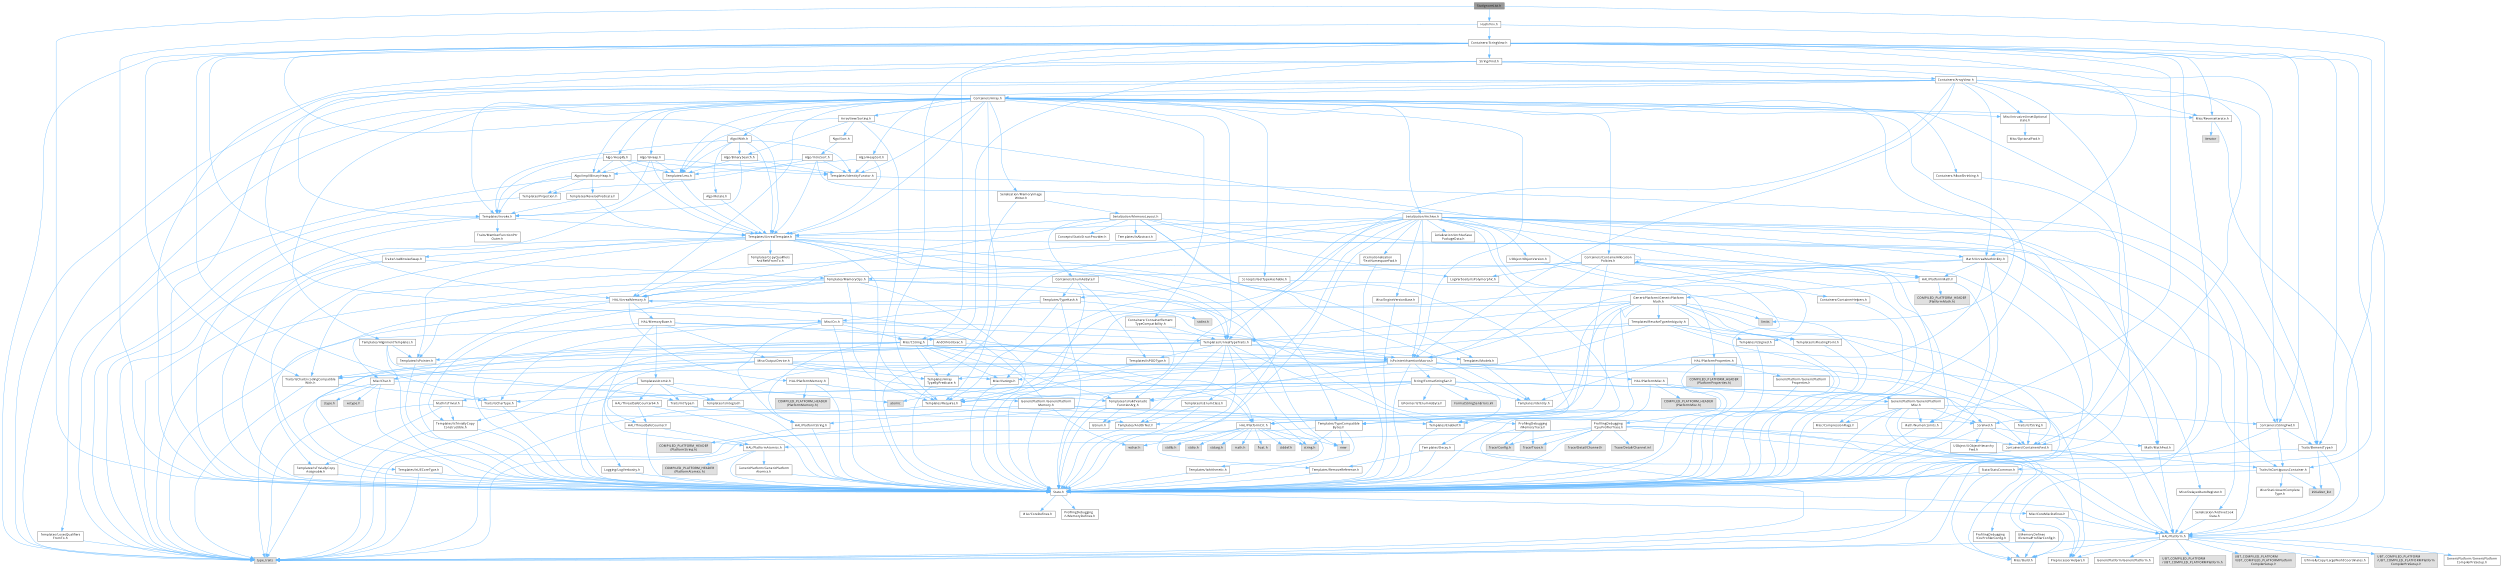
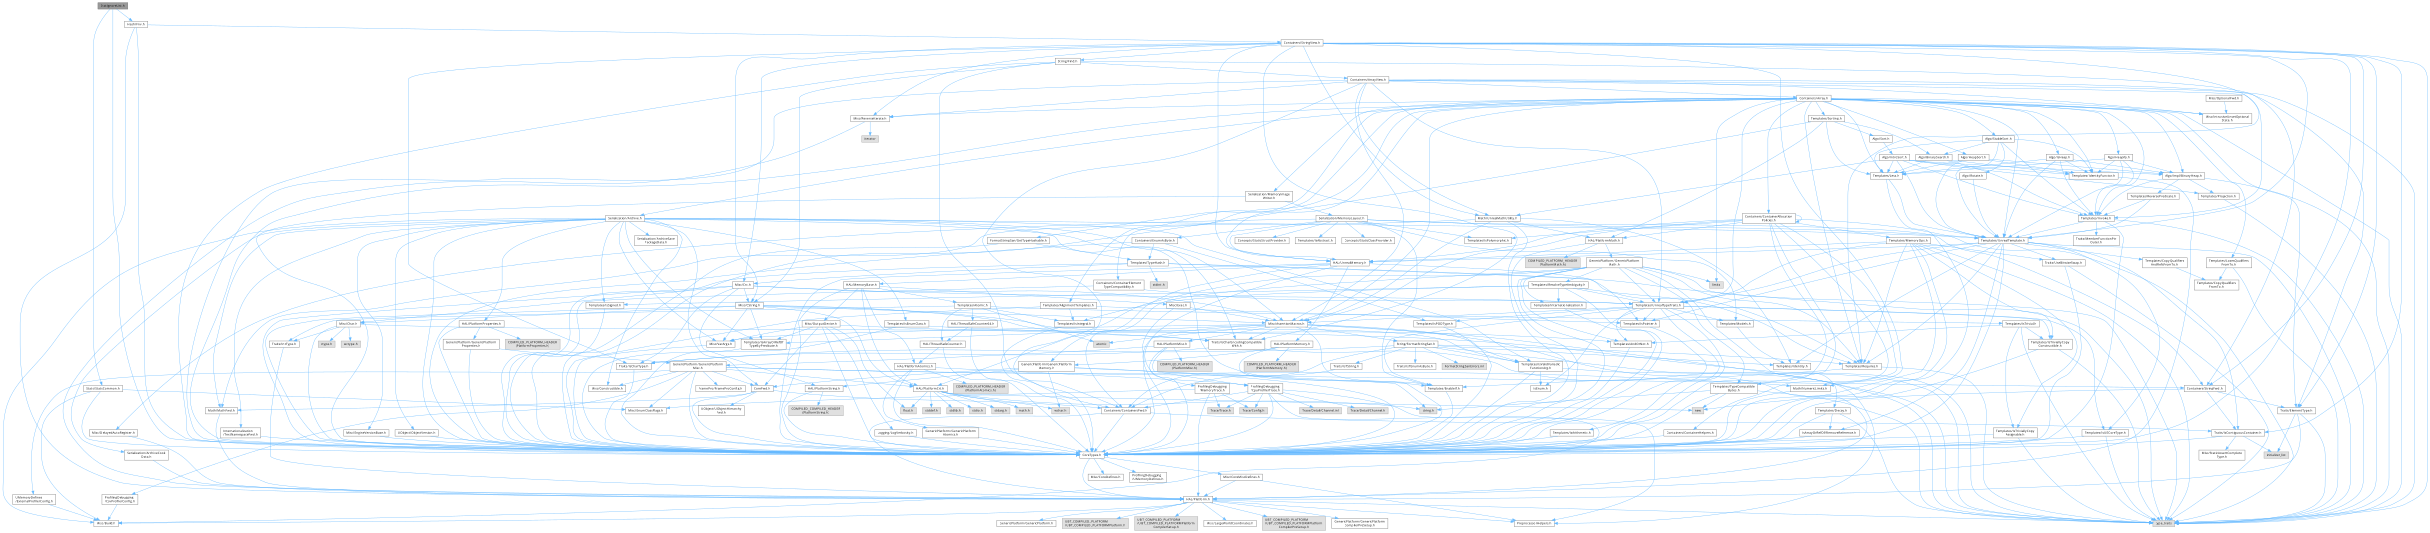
edge "String/Find.h" -> "Misc/Crc.h": now "Containers/StringView.h" -> "Misc/Crc.h"
node "ArrayView/Sorting.h": label "ArrayView/Sorting.h" -> "Templates/Sorting.h"
edge "Misc/IntrusiveUnsetOptional State.h" -> "Misc/OptionalFwd.h": reversed
node "Algo/With.h": label "Algo/With.h" -> "Algo/StableSort.h"
edge "Algo/IntroSort.h" -> "Templates/Less.h": added
edge "Algo/HeapSort.h" -> "Algo/Impl/BinaryHeap.h": added
node "Containers/AllowShrinking.h": removed
edge "Algo/IntroSort.h" -> "Templates/Invoke.h": added
node "Concepts/StaticClassProvider.h": added
edge "Traits/UseBitwiseSwap.h" -> "Templates/MemoryOps.h": reversed
edge "Templates/UnrealTemplate.h" -> "Templates/TypeCompatible Bytes.h": now "Templates/UnrealTemplate.h" -> "Templates/IsUECoreType.h"
node "Concepts/GetTypeHashable.h": label "Concepts/GetTypeHashable.h" -> "FormatStringSan/GetTypeHashable.h"
node "LogVerbosity/IsPolymorphic.h": label "LogVerbosity/IsPolymorphic.h" -> "Templates/IsPolymorphic.h"
node "Templates/CopyQualifiers FromTo.h": added
edge "Math/UnrealMathUtility.h" -> "Templates/Requires.h": removed
edge "GenericPlatform/GenericPlatform Memory.h" -> "HAL/UnrealMemory.h": reversed
node "AndOrNot/Exec.h": label "AndOrNot/Exec.h" -> "Misc/Exec.h"
node "Templates/IsFloatingPoint.h": label "Templates/IsFloatingPoint.h" -> "Templates/Internationalization.h"
edge "Misc/CString.h" -> "HAL/PlatformString.h": removed
node "IsPointer/AssertionMacros.h": label "IsPointer/AssertionMacros.h" -> "Misc/AssertionMacros.h"
node "Templates/Array TypeByPredicate.h": label "Templates/Array TypeByPredicate.h" -> "Templates/IsArrayOrRefOf TypeByPredicate.h"
edge "Misc/OutputDevice.h" -> "Templates/IsValidVariadic FunctionArg.h": now "Misc/OutputDevice.h" -> "float.h"
node "FramePro/FrameProConfig.h": added
node "Math/IsTrivial.h": label "Math/IsTrivial.h" -> "Templates/IsTrivial.h"
node "IsPointer/IsTEnumAsByte.h": label "IsPointer/IsTEnumAsByte.h" -> "Traits/IsTEnumAsByte.h"
node "Misc/EnumClassFlags.h": added
node "Misc/CompressionFlags.h": label "Misc/CompressionFlags.h" -> "Misc/Constructible.h"
edge "ProfilingDebugging /CpuProfilerTrace.h" -> "HAL/PlatformAtomics.h": reversed
node "COMPILED_PLATFORM_HEADER (PlatformString.h)": label "COMPILED_PLATFORM_HEADER (PlatformString.h)" -> "COMPILED_COMPILED_HEADER (PlatformString.h)"
node "Templates/RemoveReference.h": label "Templates/RemoveReference.h" -> "IsArrayOrRefOf/RemoveReference.h"
node "State.h": label "State.h" -> "CoreTypes.h"
node "IsTriviallyCopy/LargeWorldCoordinates.h": label "IsTriviallyCopy/LargeWorldCoordinates.h" -> "Misc/LargeWorldCoordinates.h"
